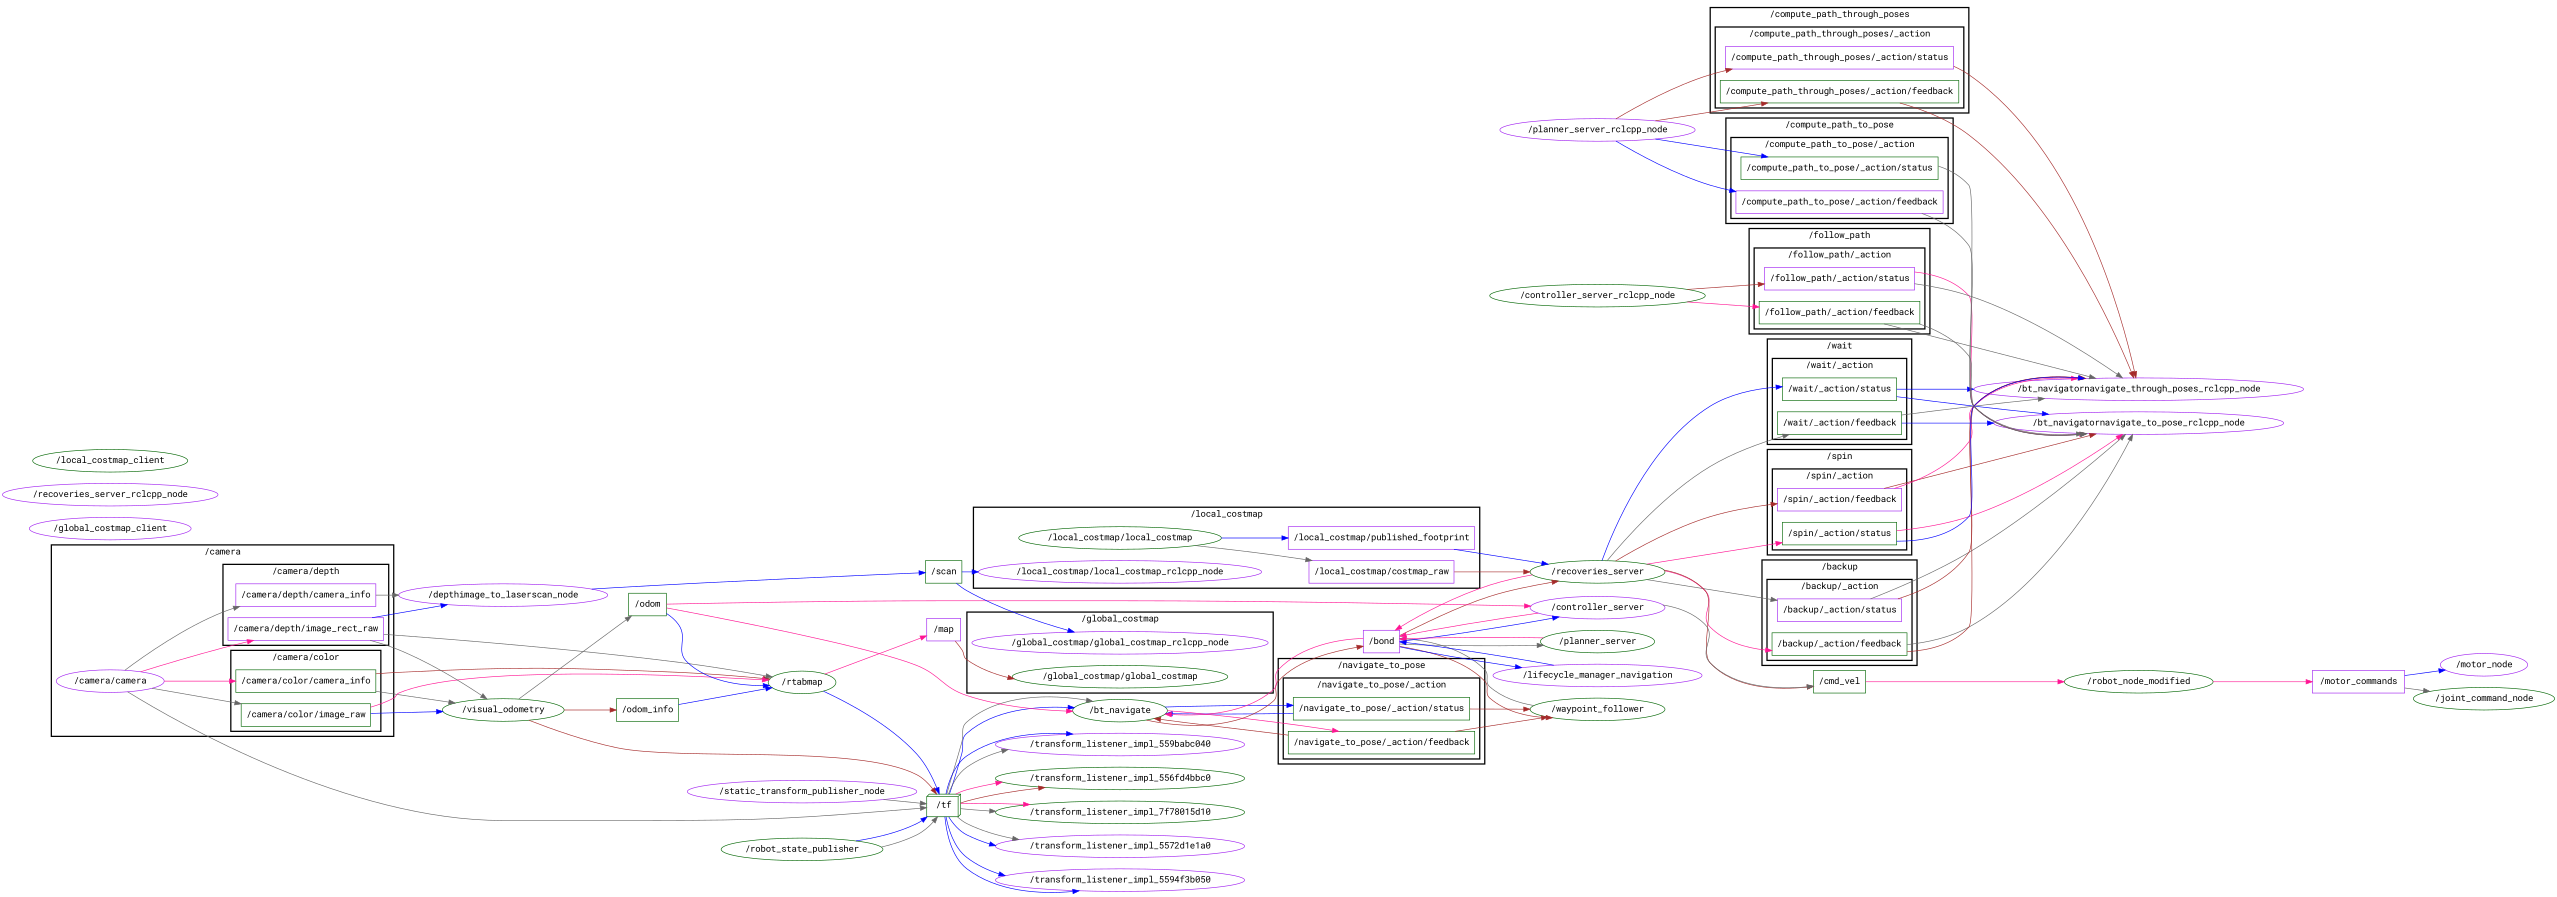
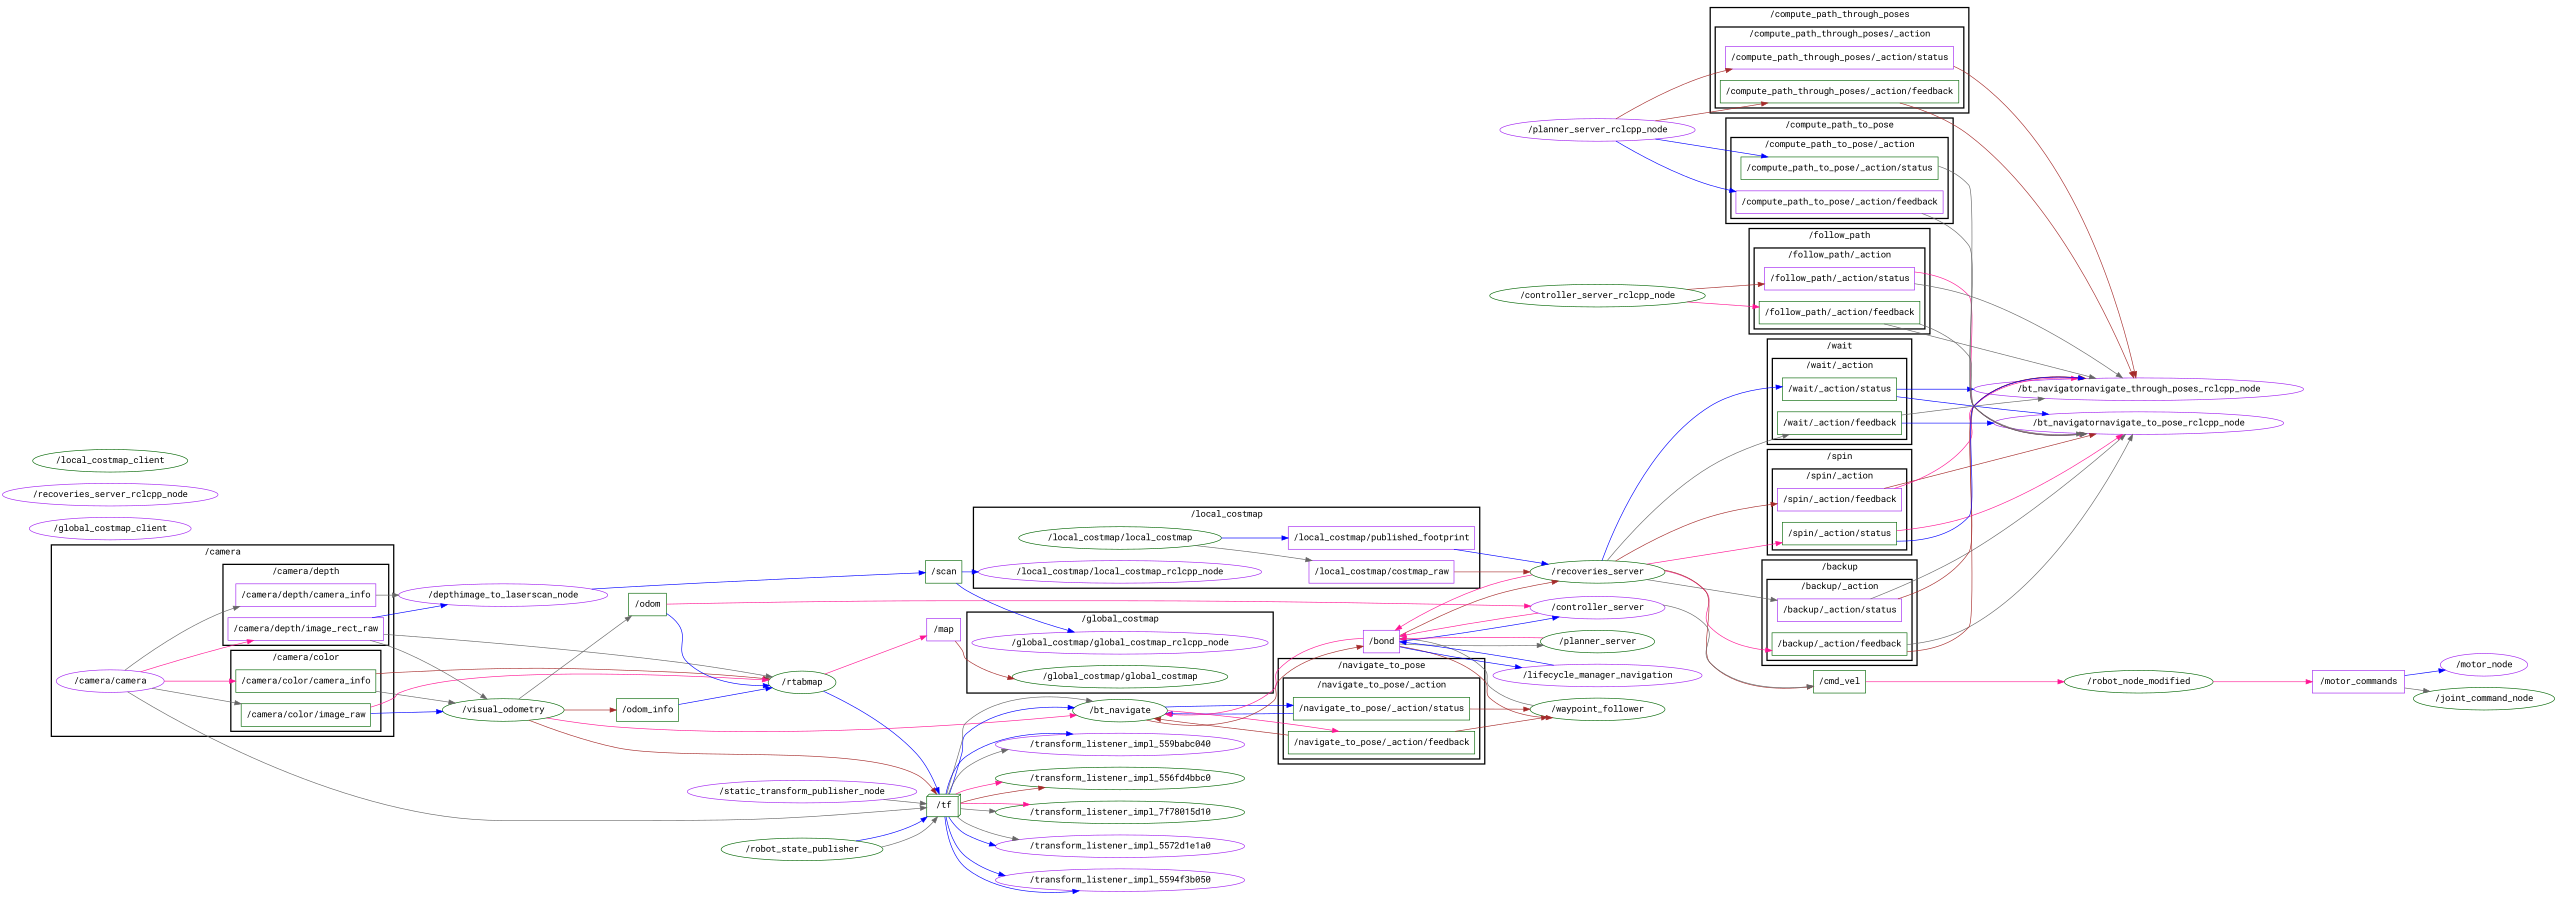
edge "/odom" -> "/bt_navigate": now "/visual_odometry" -> "/bt_navigate"
